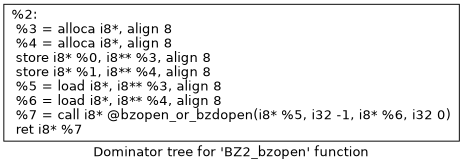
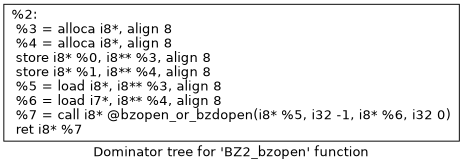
node "%2:": text "%6 = load i8*, i8** %4, align 8" -> "%6 = load i7*, i8** %4, align 8"
